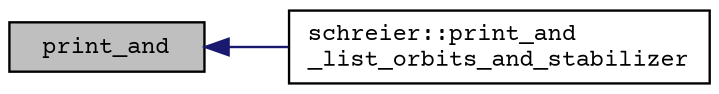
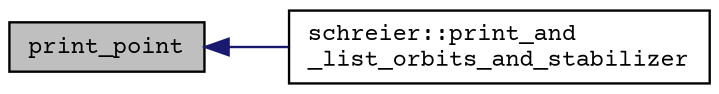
node "print_and": label "print_and" -> "print_point"
